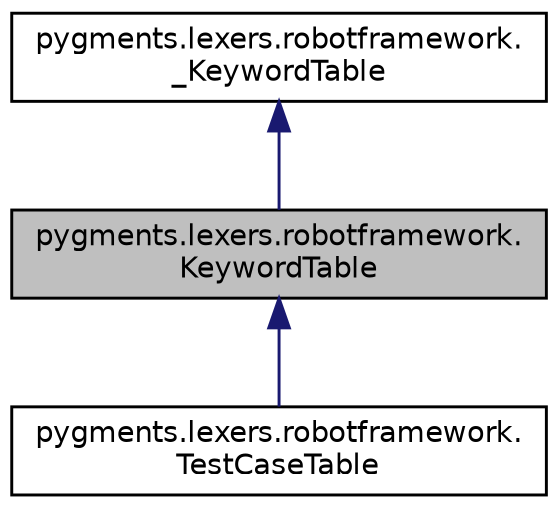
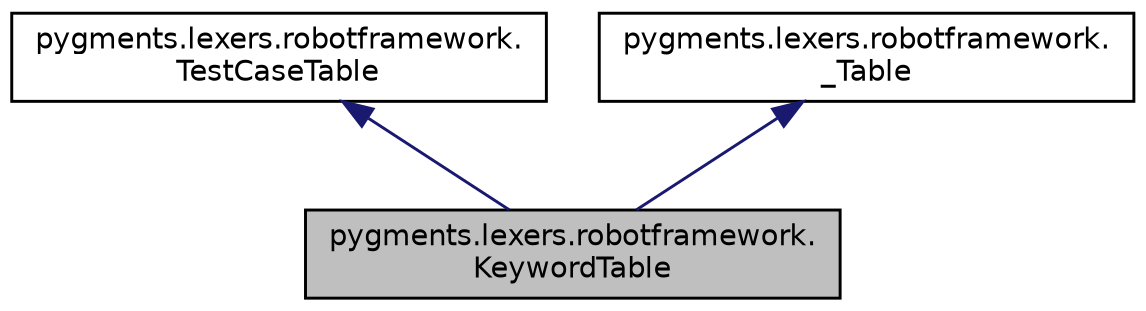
node "pygments.lexers.robotframework. _KeywordTable": label "pygments.lexers.robotframework. _KeywordTable" -> "pygments.lexers.robotframework. _Table"
edge "pygments.lexers.robotframework. TestCaseTable" -> "pygments.lexers.robotframework. KeywordTable": reversed
